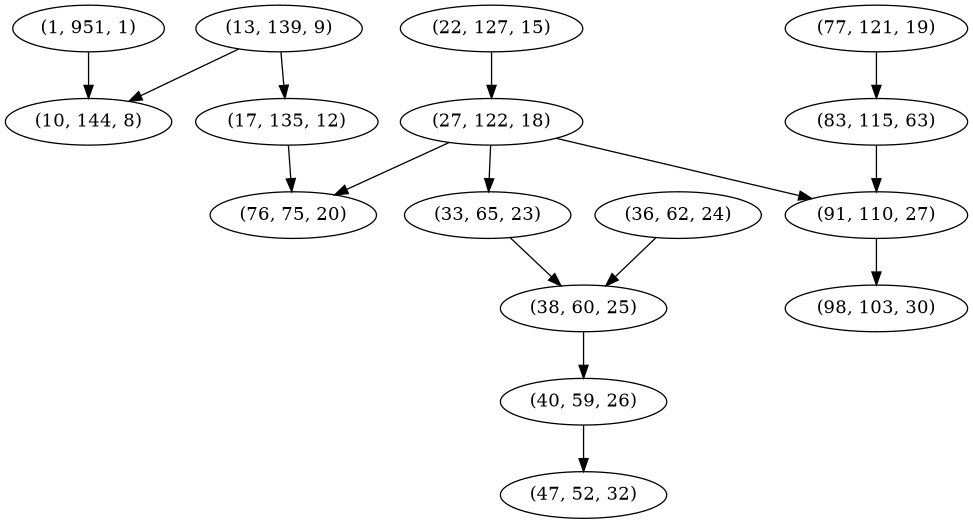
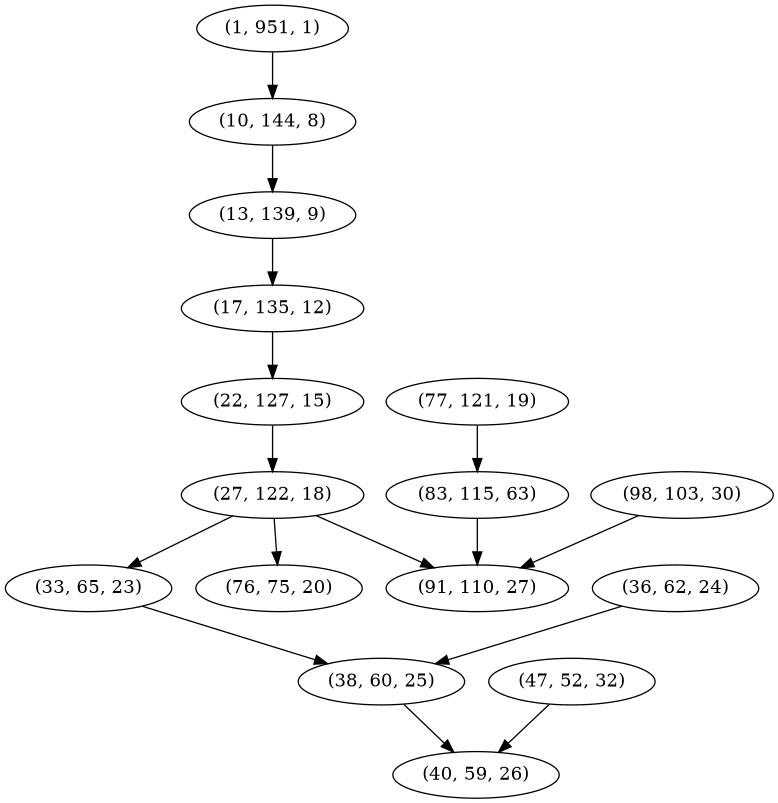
edge "(13, 139, 9)" -> "(10, 144, 8)": reversed
edge "(17, 135, 12)" -> "(76, 75, 20)": now "(17, 135, 12)" -> "(22, 127, 15)"
edge "(91, 110, 27)" -> "(98, 103, 30)": reversed
edge "(40, 59, 26)" -> "(47, 52, 32)": reversed
